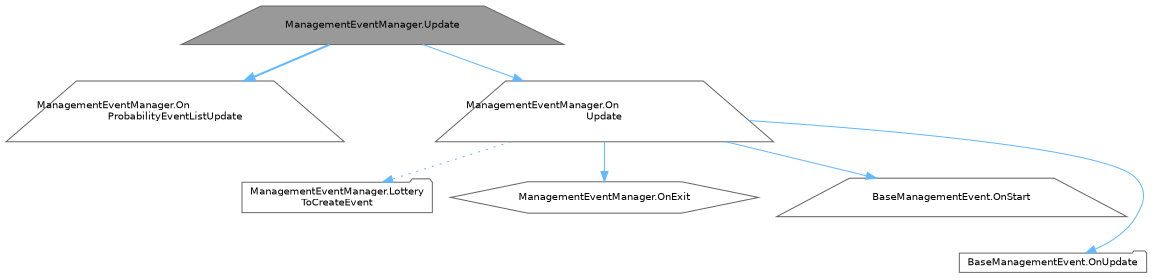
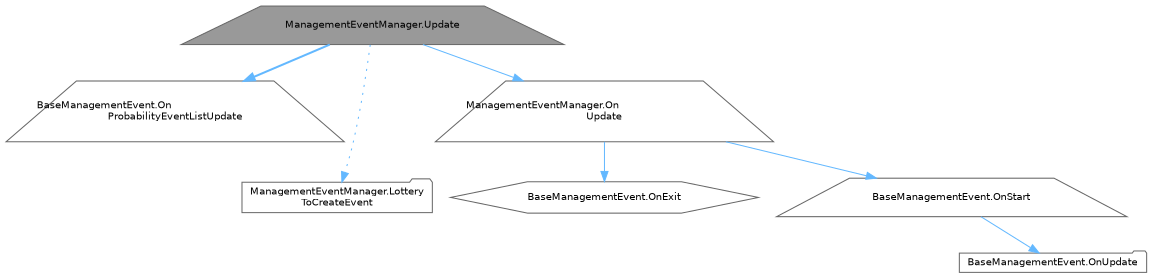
node "ManagementEventManager.On ProbabilityEventListUpdate": label "ManagementEventManager.On ProbabilityEventListUpdate" -> "BaseManagementEvent.On ProbabilityEventListUpdate"
edge "ManagementEventManager.On Update" -> "BaseManagementEvent.OnUpdate": now "BaseManagementEvent.OnStart" -> "BaseManagementEvent.OnUpdate"
edge "ManagementEventManager.On Update" -> "ManagementEventManager.Lottery ToCreateEvent": now "ManagementEventManager.Update" -> "ManagementEventManager.Lottery ToCreateEvent"
node "ManagementEventManager.OnExit": label "ManagementEventManager.OnExit" -> "BaseManagementEvent.OnExit"
